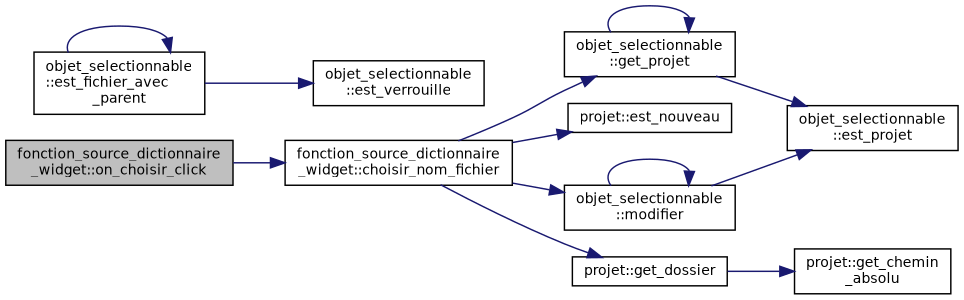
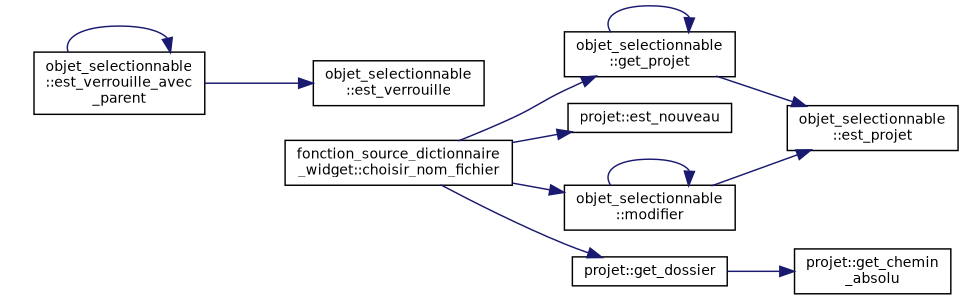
node "objet_selectionnable ::est_fichier_avec _parent": label "objet_selectionnable ::est_fichier_avec _parent" -> "objet_selectionnable ::est_verrouille_avec _parent"
node "fonction_source_dictionnaire _widget::on_choisir_click": removed
